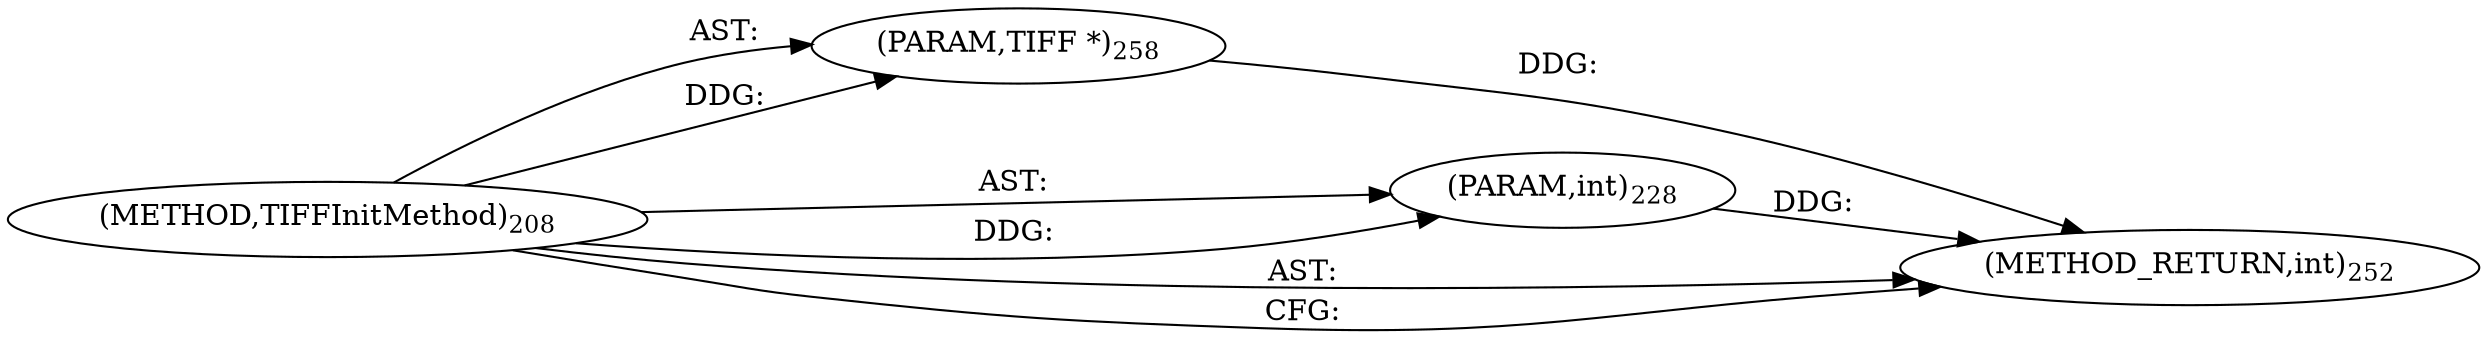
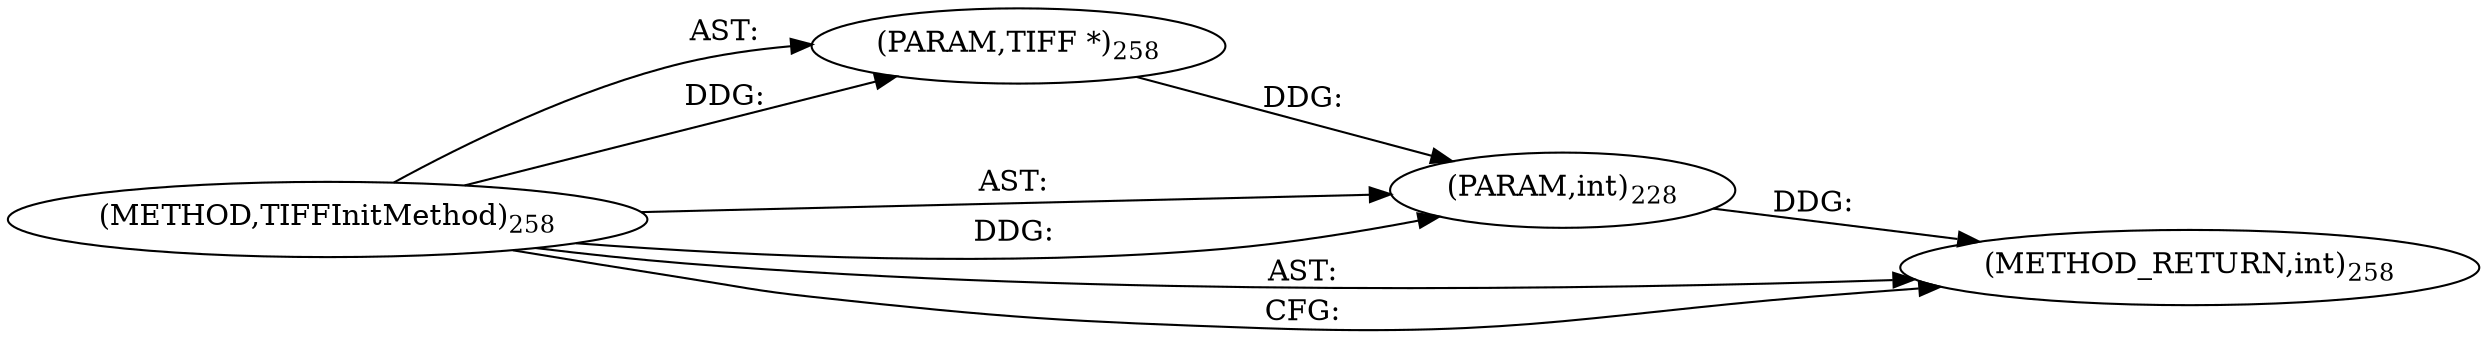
edge "(PARAM,TIFF *)" -> "(METHOD_RETURN,int)": now "(PARAM,TIFF *)" -> "(PARAM,int)"
node "(METHOD,TIFFInitMethod)": text "208" -> "258"
node "(METHOD_RETURN,int)": text "252" -> "258"
